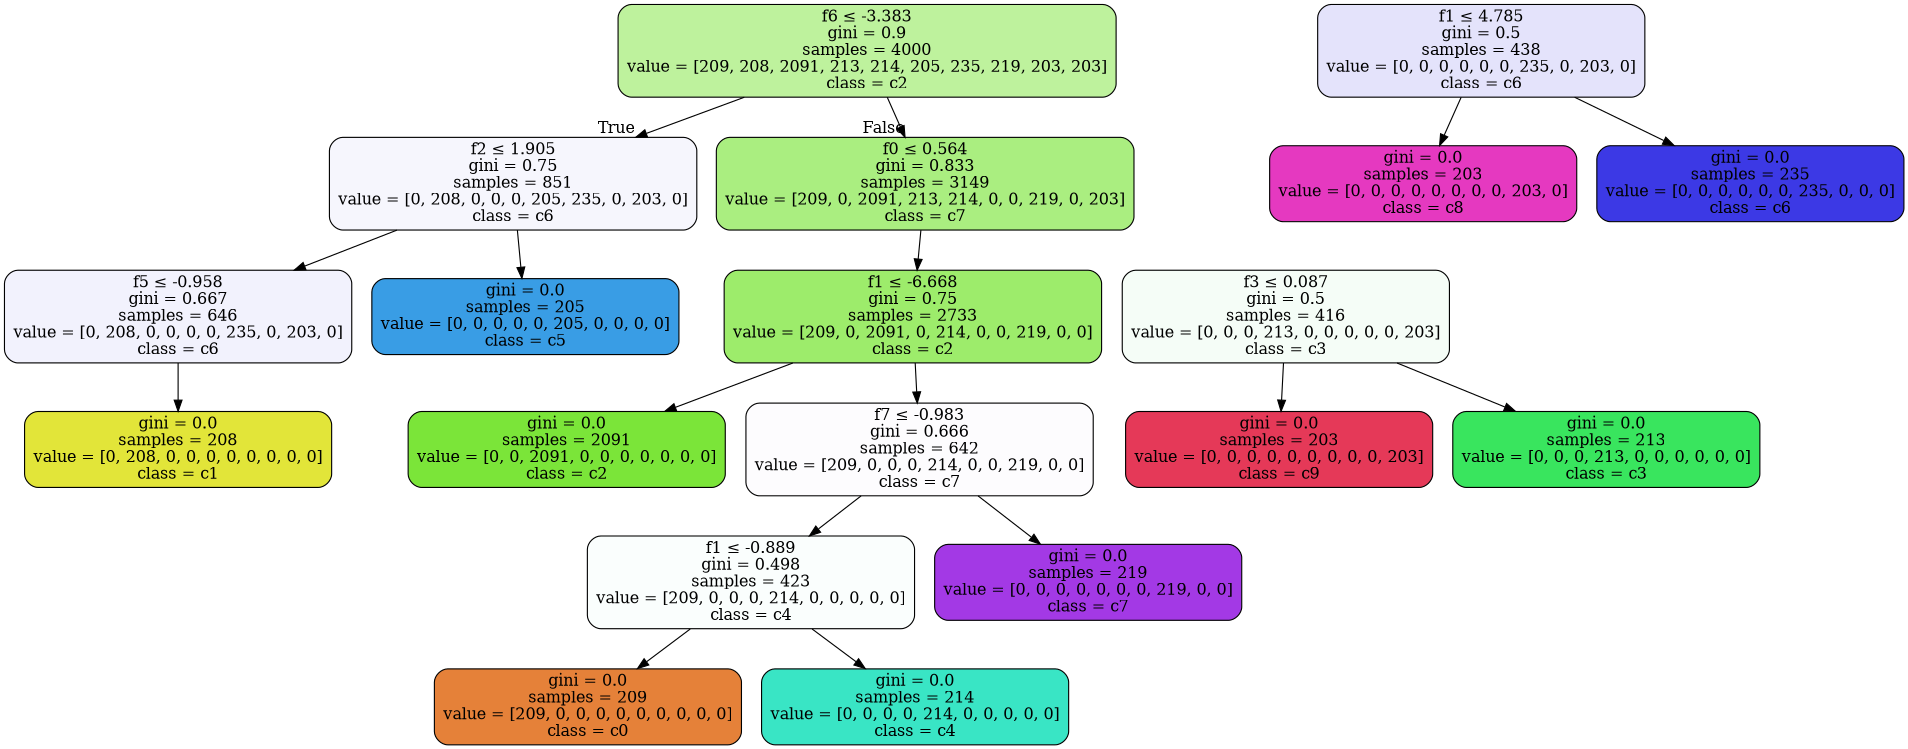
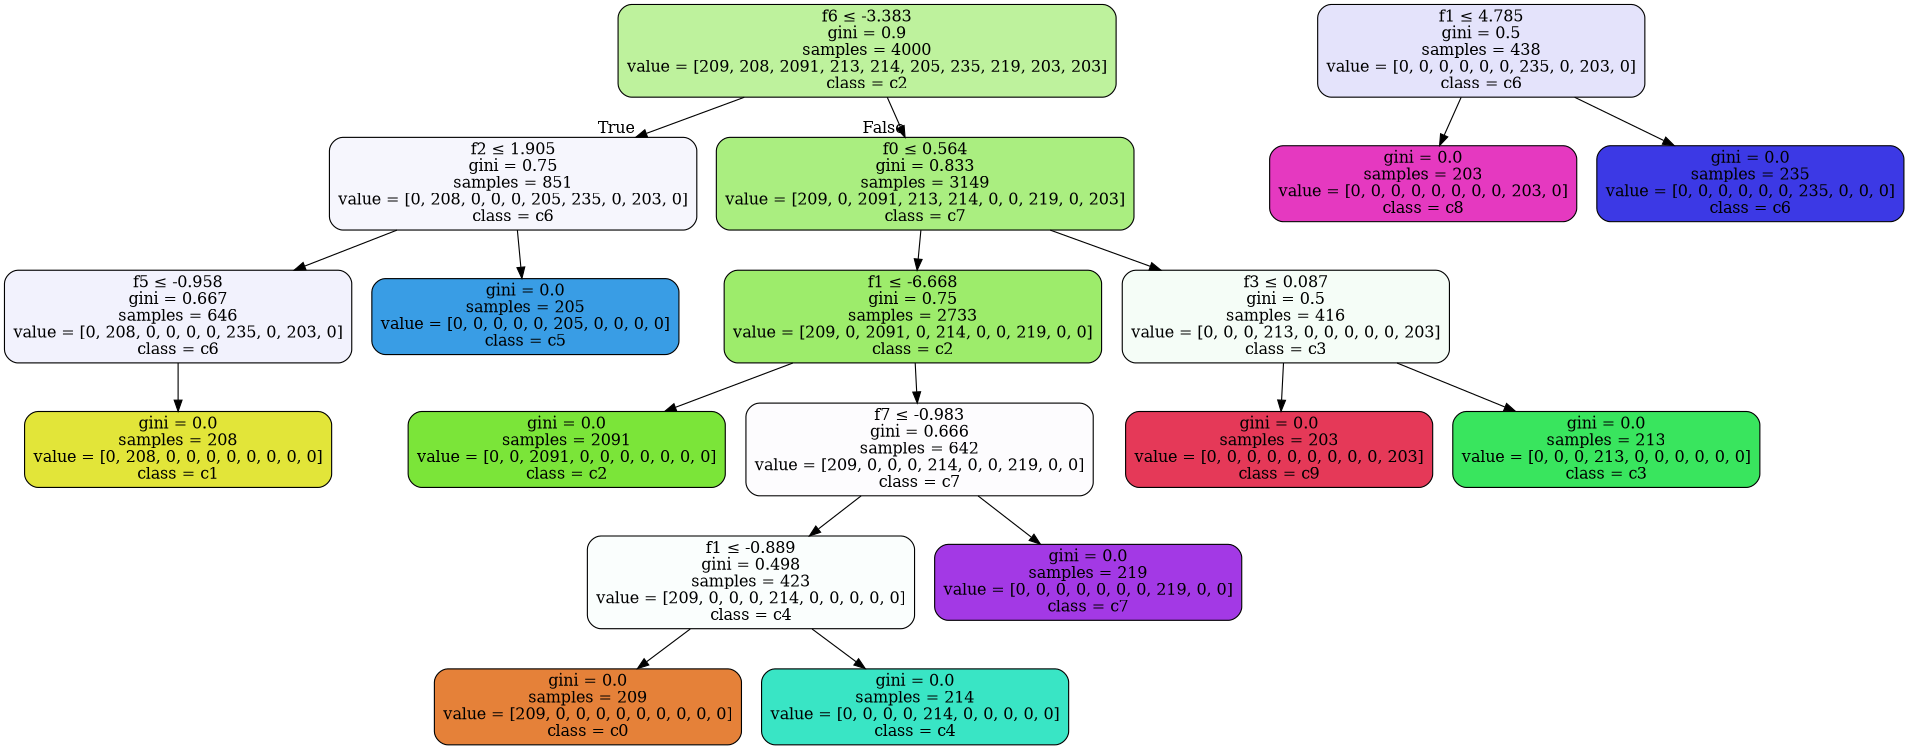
edge "f0 ≤ 0.564" -> "f3 ≤ 0.087": added
